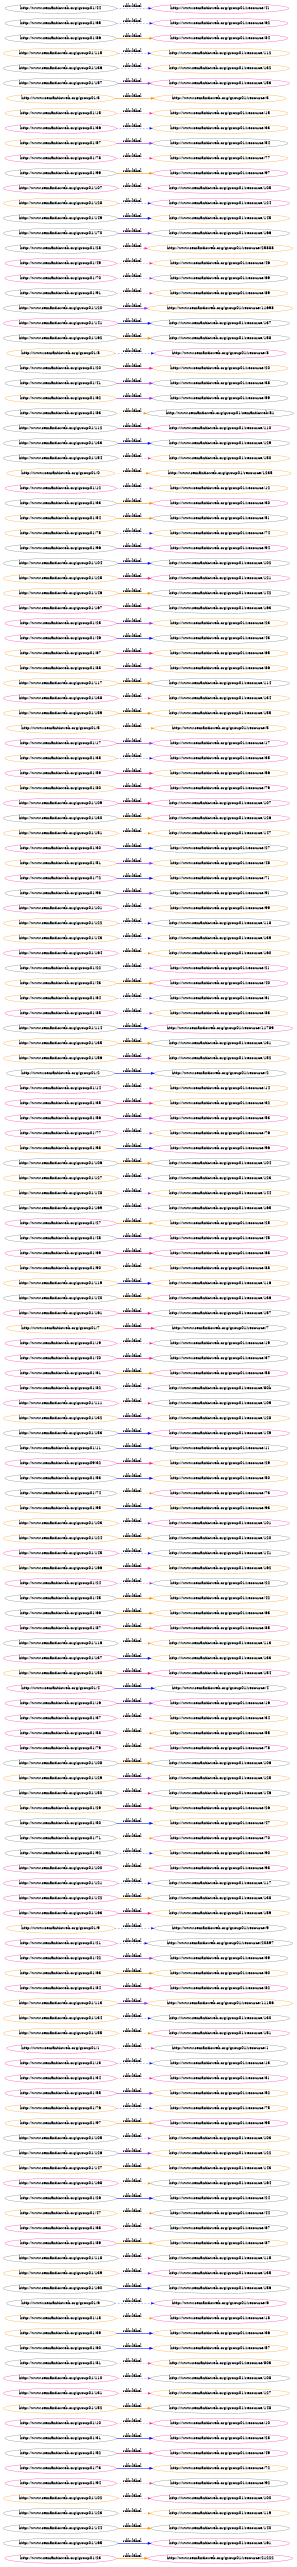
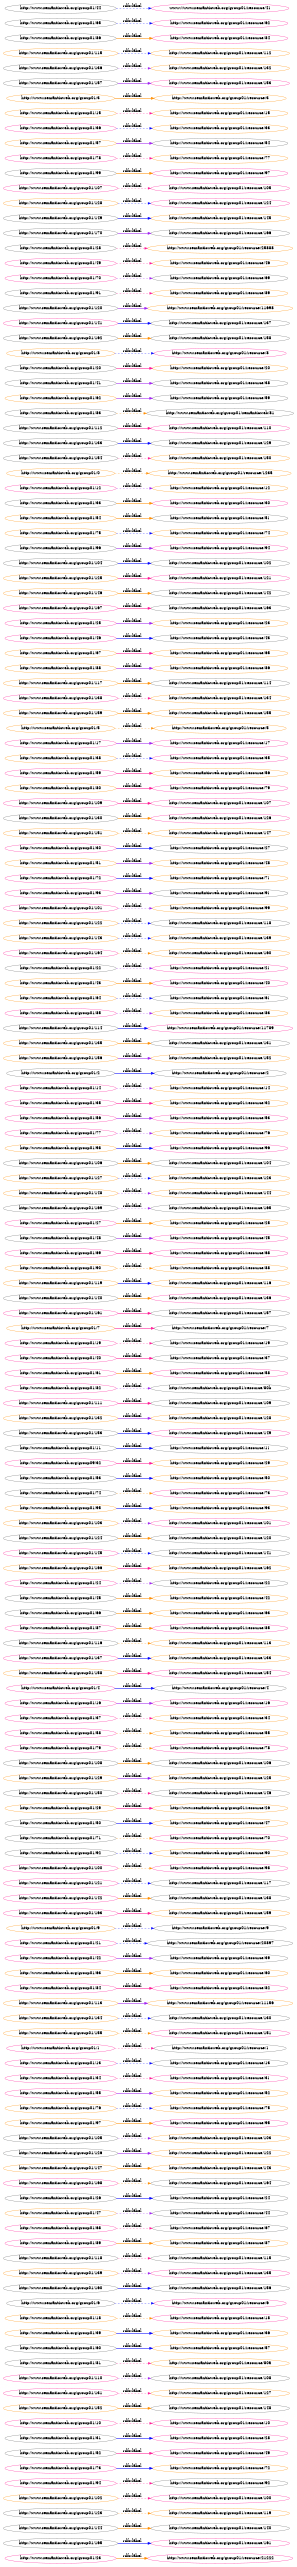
node "http://www.semanticweb.org/group01/resource/41": label "http://www.semanticweb.org/group01/resource/41" -> "www://www.semanticweb.org/group01/resource/41"
node "http://www.semanticweb.org/group01/93": color gray40 -> deeppink
edge "http://www.semanticweb.org/group01/127" -> "http://www.semanticweb.org/group01/resource/123": color purple -> blue
node "http://www.semanticweb.org/group01/resource/123": color gray40 -> darkorange
edge "http://www.semanticweb.org/group01/111" -> "http://www.semanticweb.org/group01/resource/109": style dashed -> bold
node "http://www.semanticweb.org/group01/124": color darkorange -> gray40
edge "http://www.semanticweb.org/group01/47" -> "http://www.semanticweb.org/group01/resource/44": color darkorange -> purple
